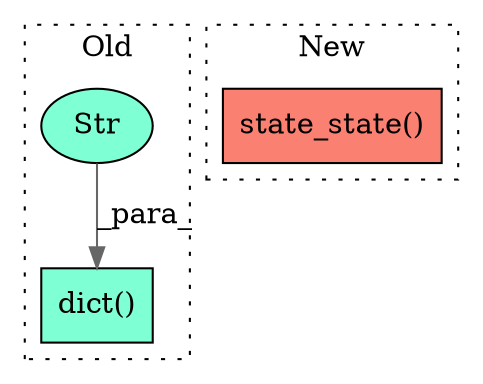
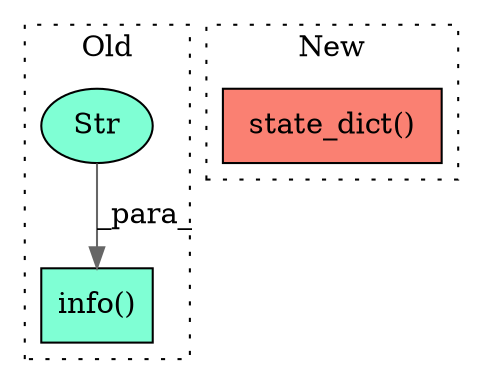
node "state_state()": label "state_state()" -> "state_dict()"
node "dict()": label "dict()" -> "info()"
